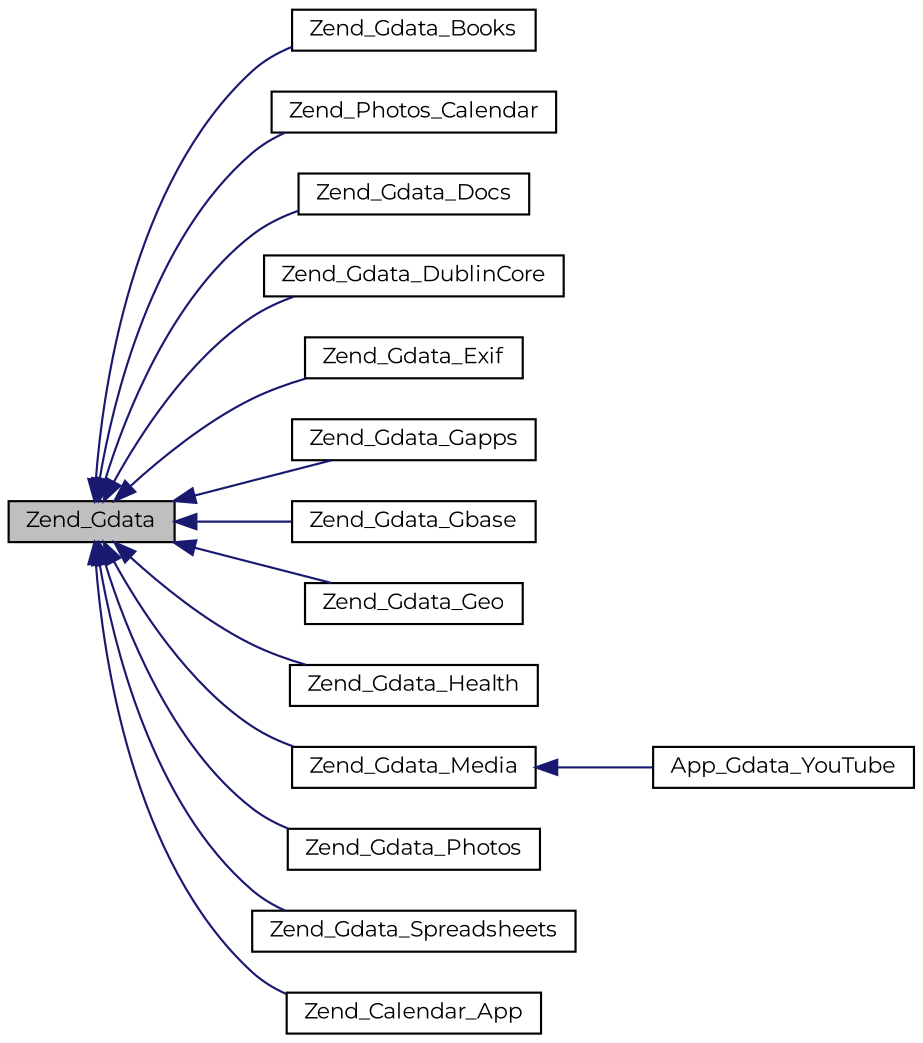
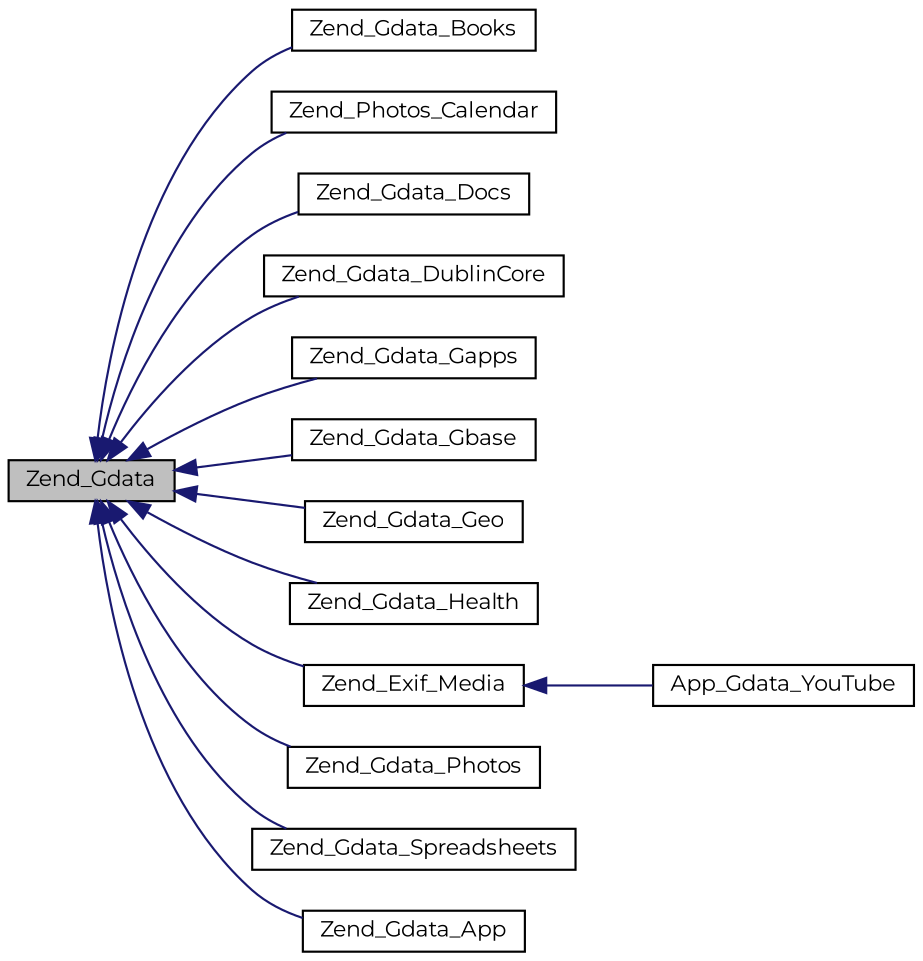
node "Zend_Gdata_Exif": removed
node "Zend_Gdata_Media": label "Zend_Gdata_Media" -> "Zend_Exif_Media"
node "Zend_Calendar_App": label "Zend_Calendar_App" -> "Zend_Gdata_App"
